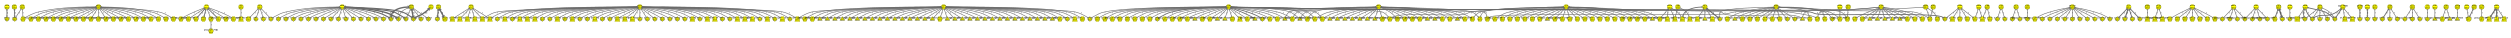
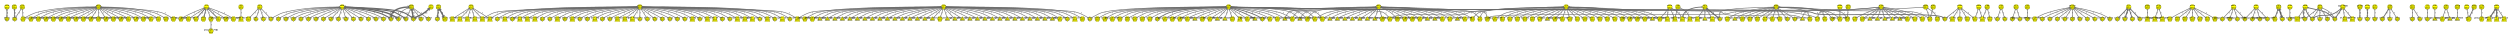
node "gene:plasmid:158830 donor": removed
